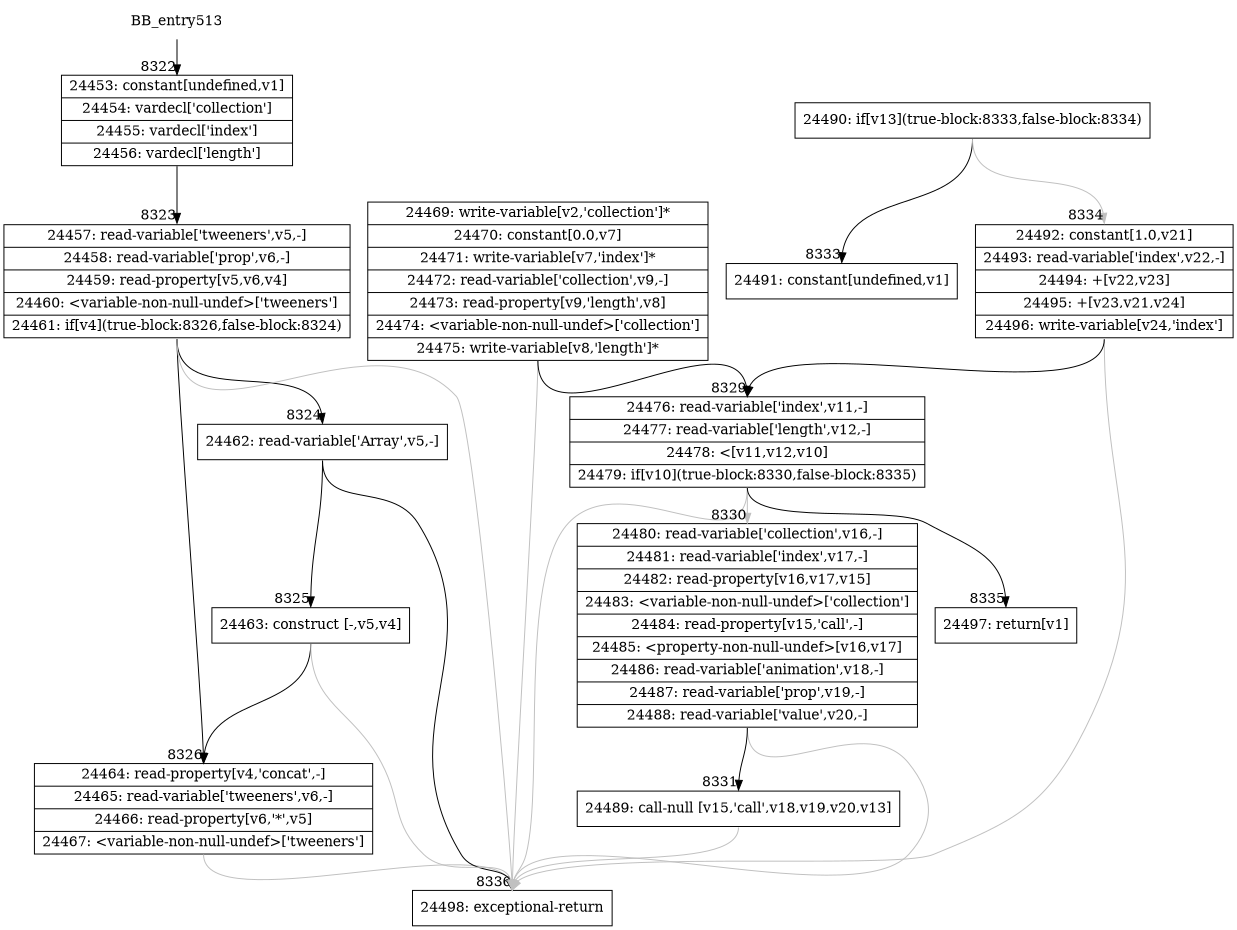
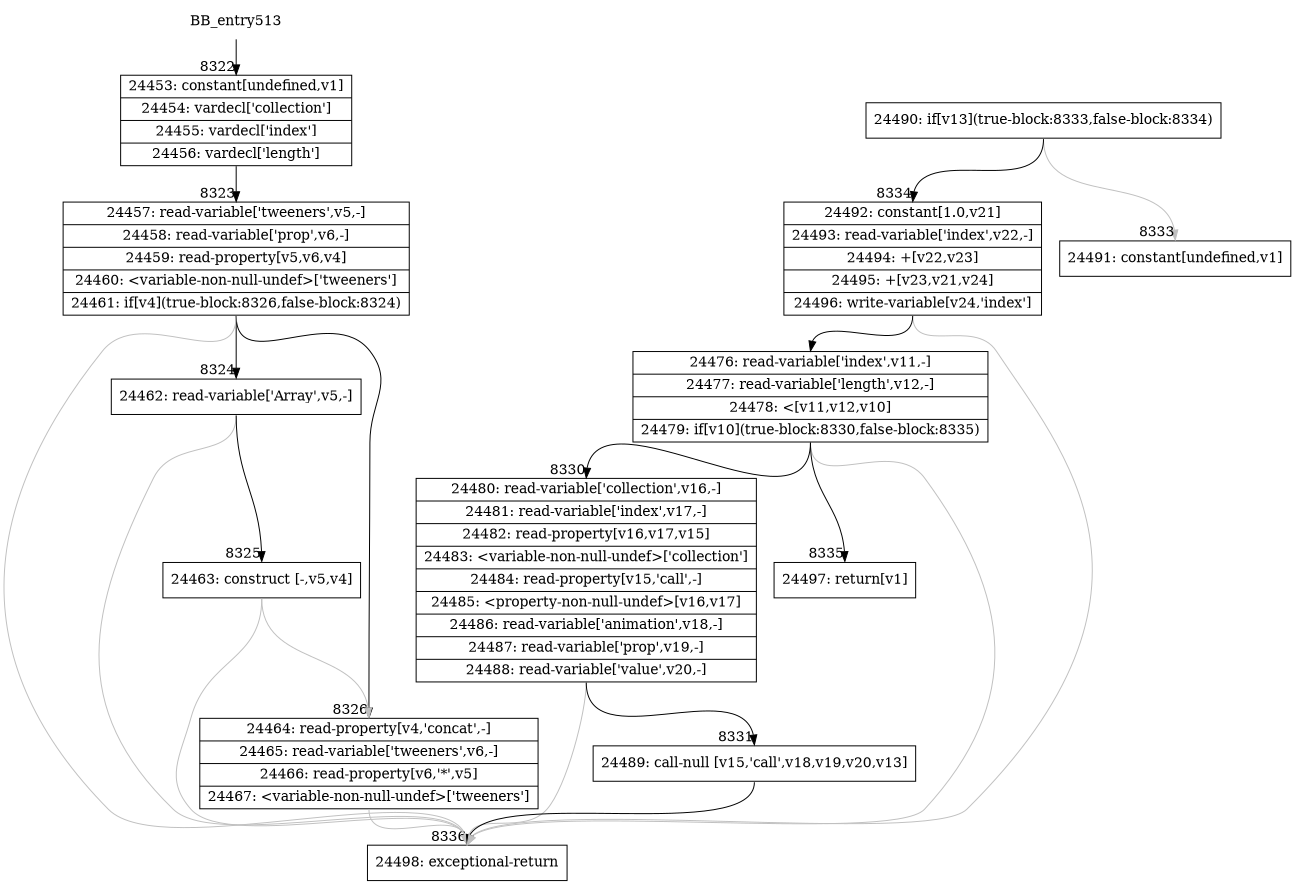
edge "24490: if[v13](true-block:8333,false-block:8334)" -> "24492: constant[1.0,v21]": color gray -> black
edge "24490: if[v13](true-block:8333,false-block:8334)" -> "24491: constant[undefined,v1]": color black -> gray
node "24469: write-variable[v2,'collection']*": removed
edge "24476: read-variable['index',v11,-]" -> "24480: read-variable['collection',v16,-]": color gray -> black
edge "24462: read-variable['Array',v5,-]" -> "24498: exceptional-return": color black -> gray
edge "24463: construct [-,v5,v4]" -> "24464: read-property[v4,'concat',-]": color black -> gray
edge "24489: call-null [v15,'call',v18,v19,v20,v13]" -> "24498: exceptional-return": color gray -> black
